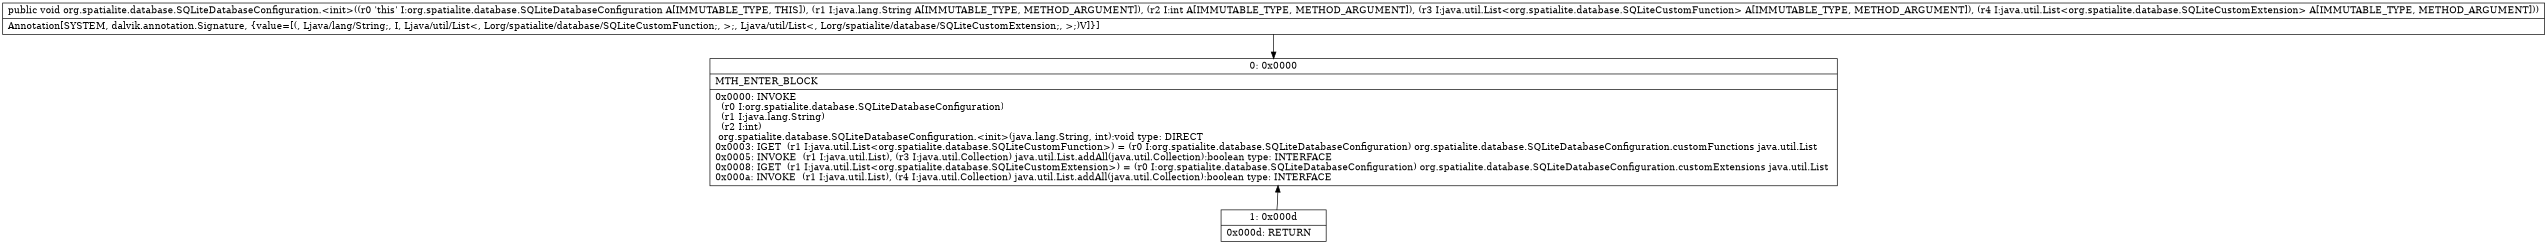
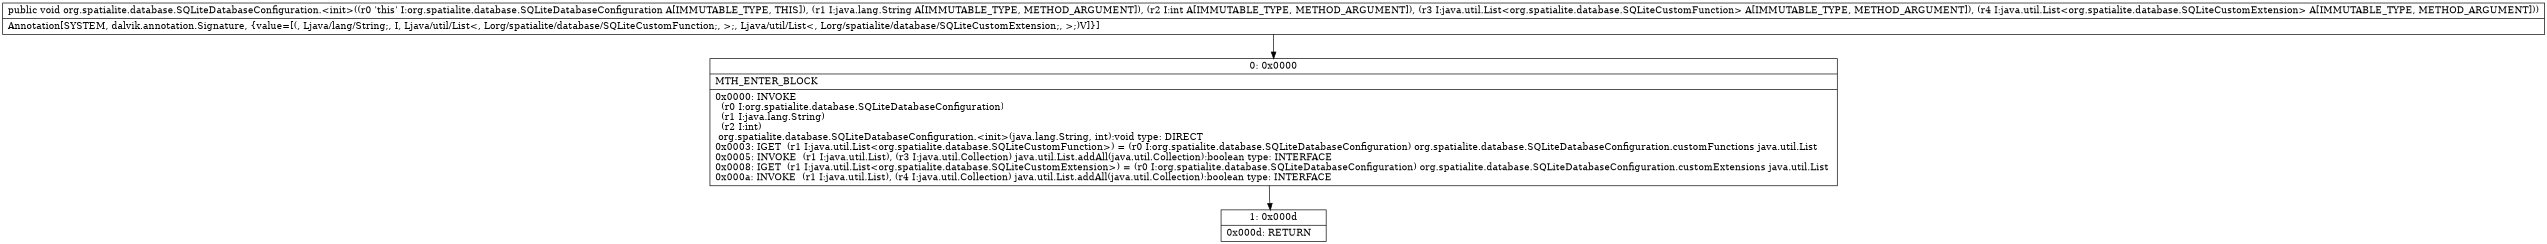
edge "1: 0x000d" -> "0: 0x0000": reversed
